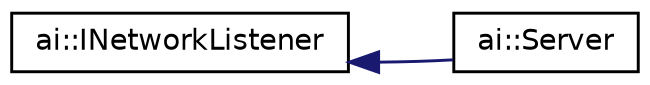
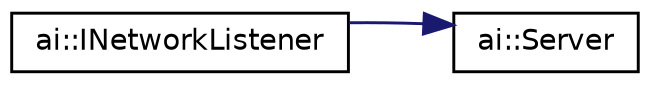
edge "ai::Server" -> "ai::INetworkListener": reversed
